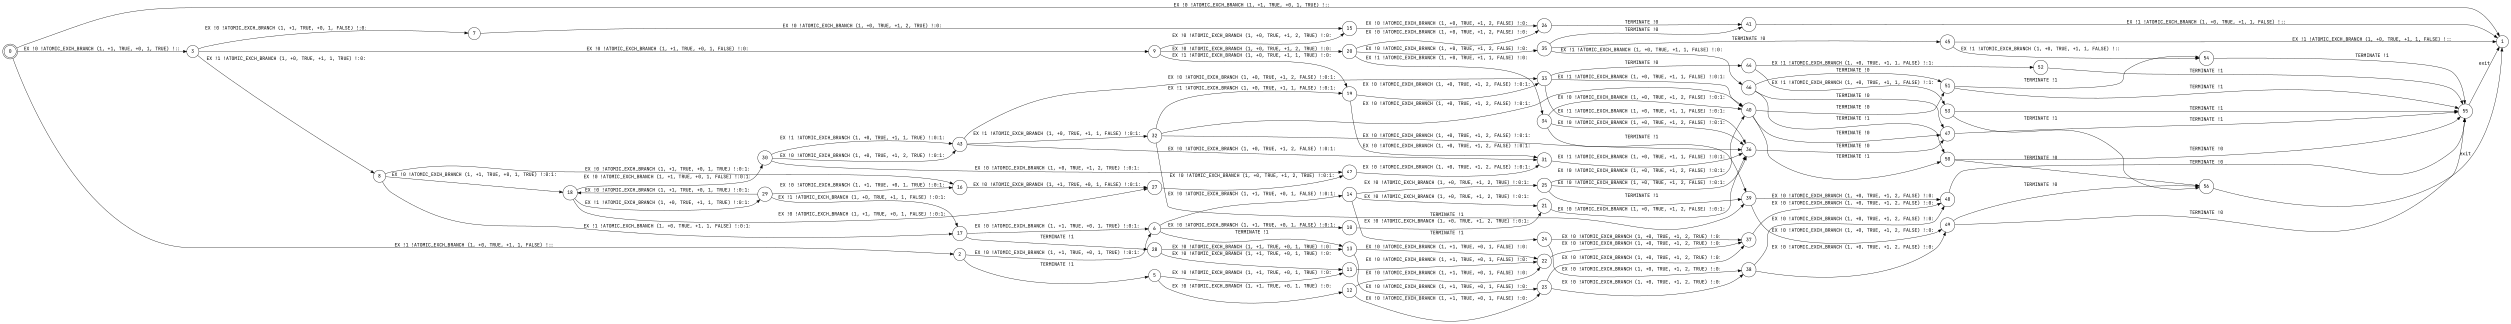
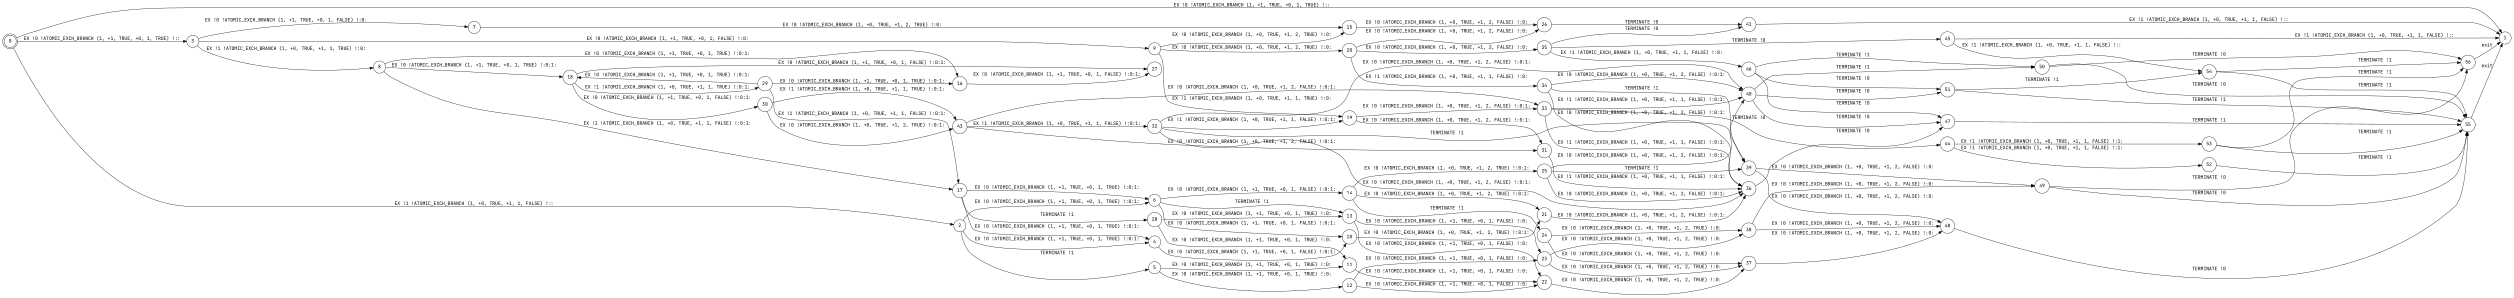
edge "54" -> "56": added, label "TERMINATE !1"
node "42": removed
node "4": added
